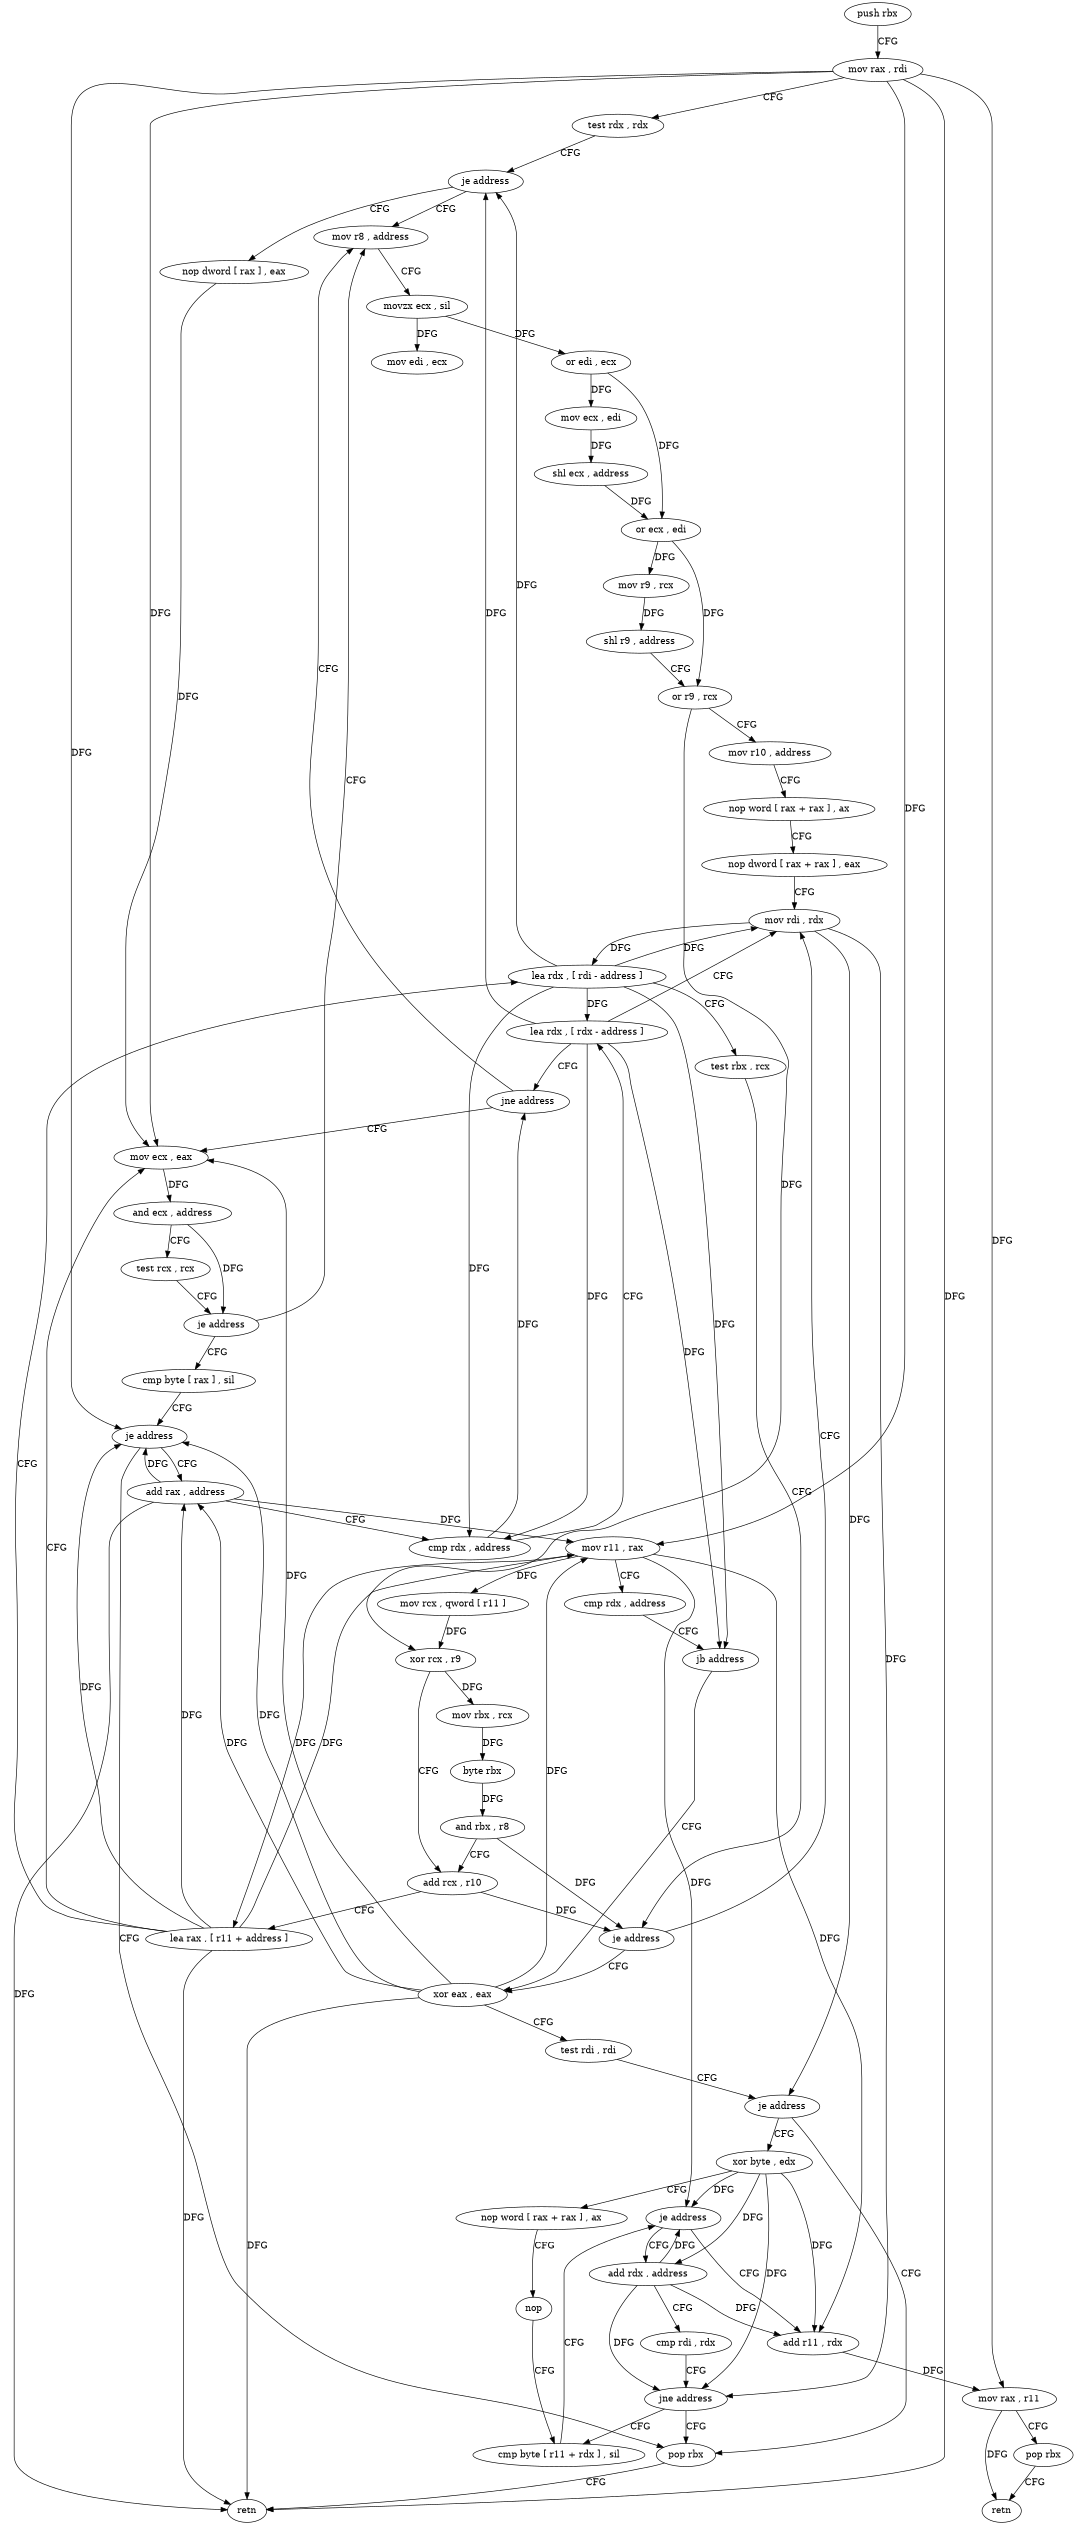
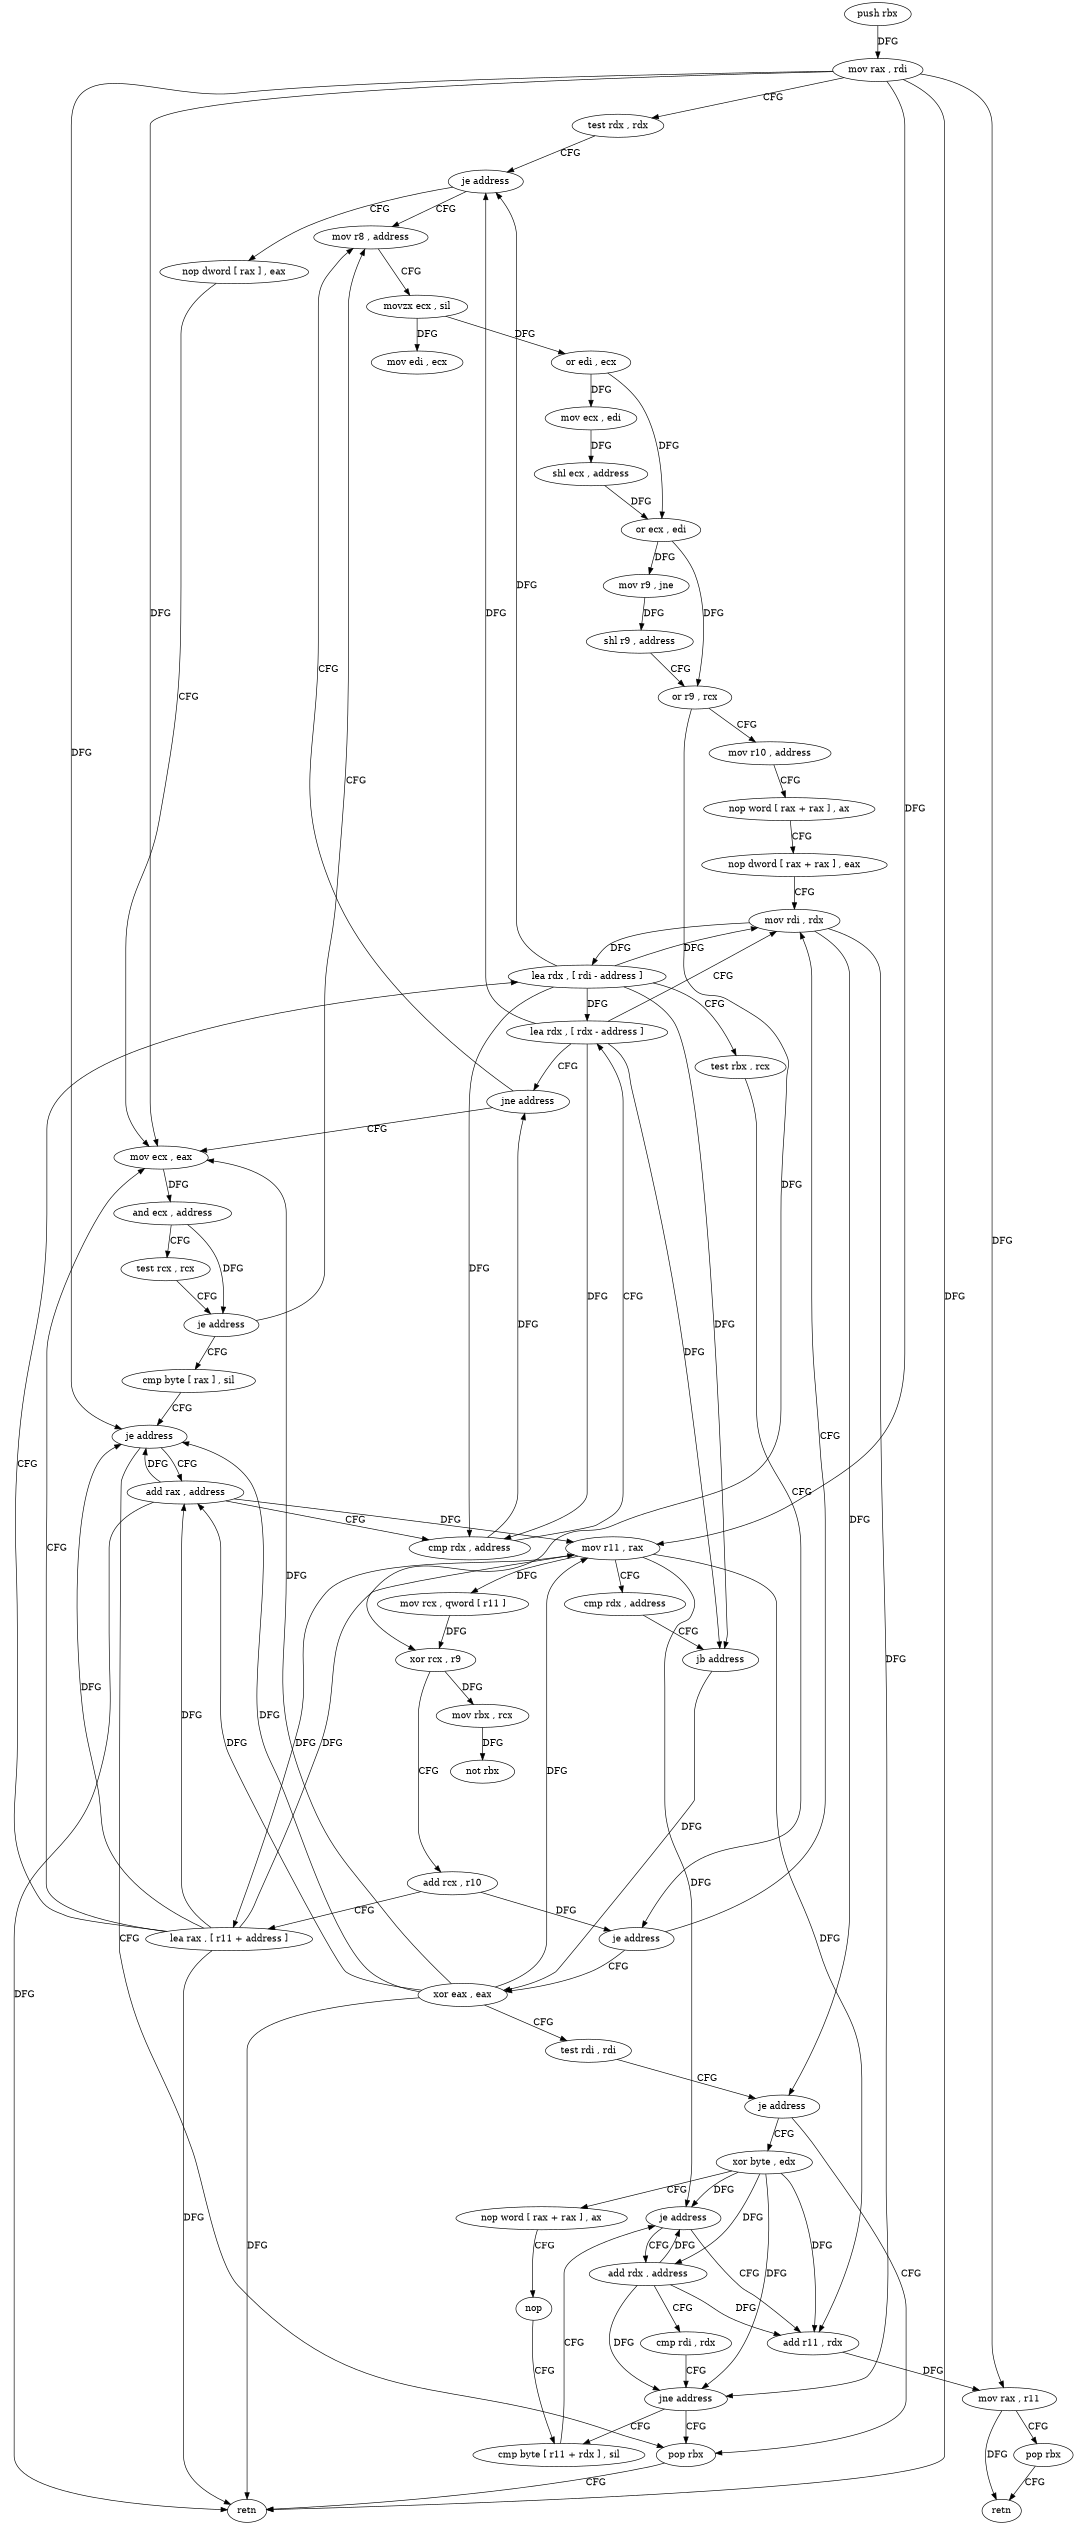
edge "push rbx" -> "mov rax , rdi": label "CFG" -> "DFG"
node "mov r9 , rcx": label "mov r9 , rcx" -> "mov r9 , jne"
edge "nop dword [ rax ] , eax" -> "mov ecx , eax": label "DFG" -> "CFG"
node "byte rbx": label "byte rbx" -> "not rbx"
node "and rbx , r8": removed
edge "jb address" -> "xor eax , eax": label "CFG" -> "DFG"
